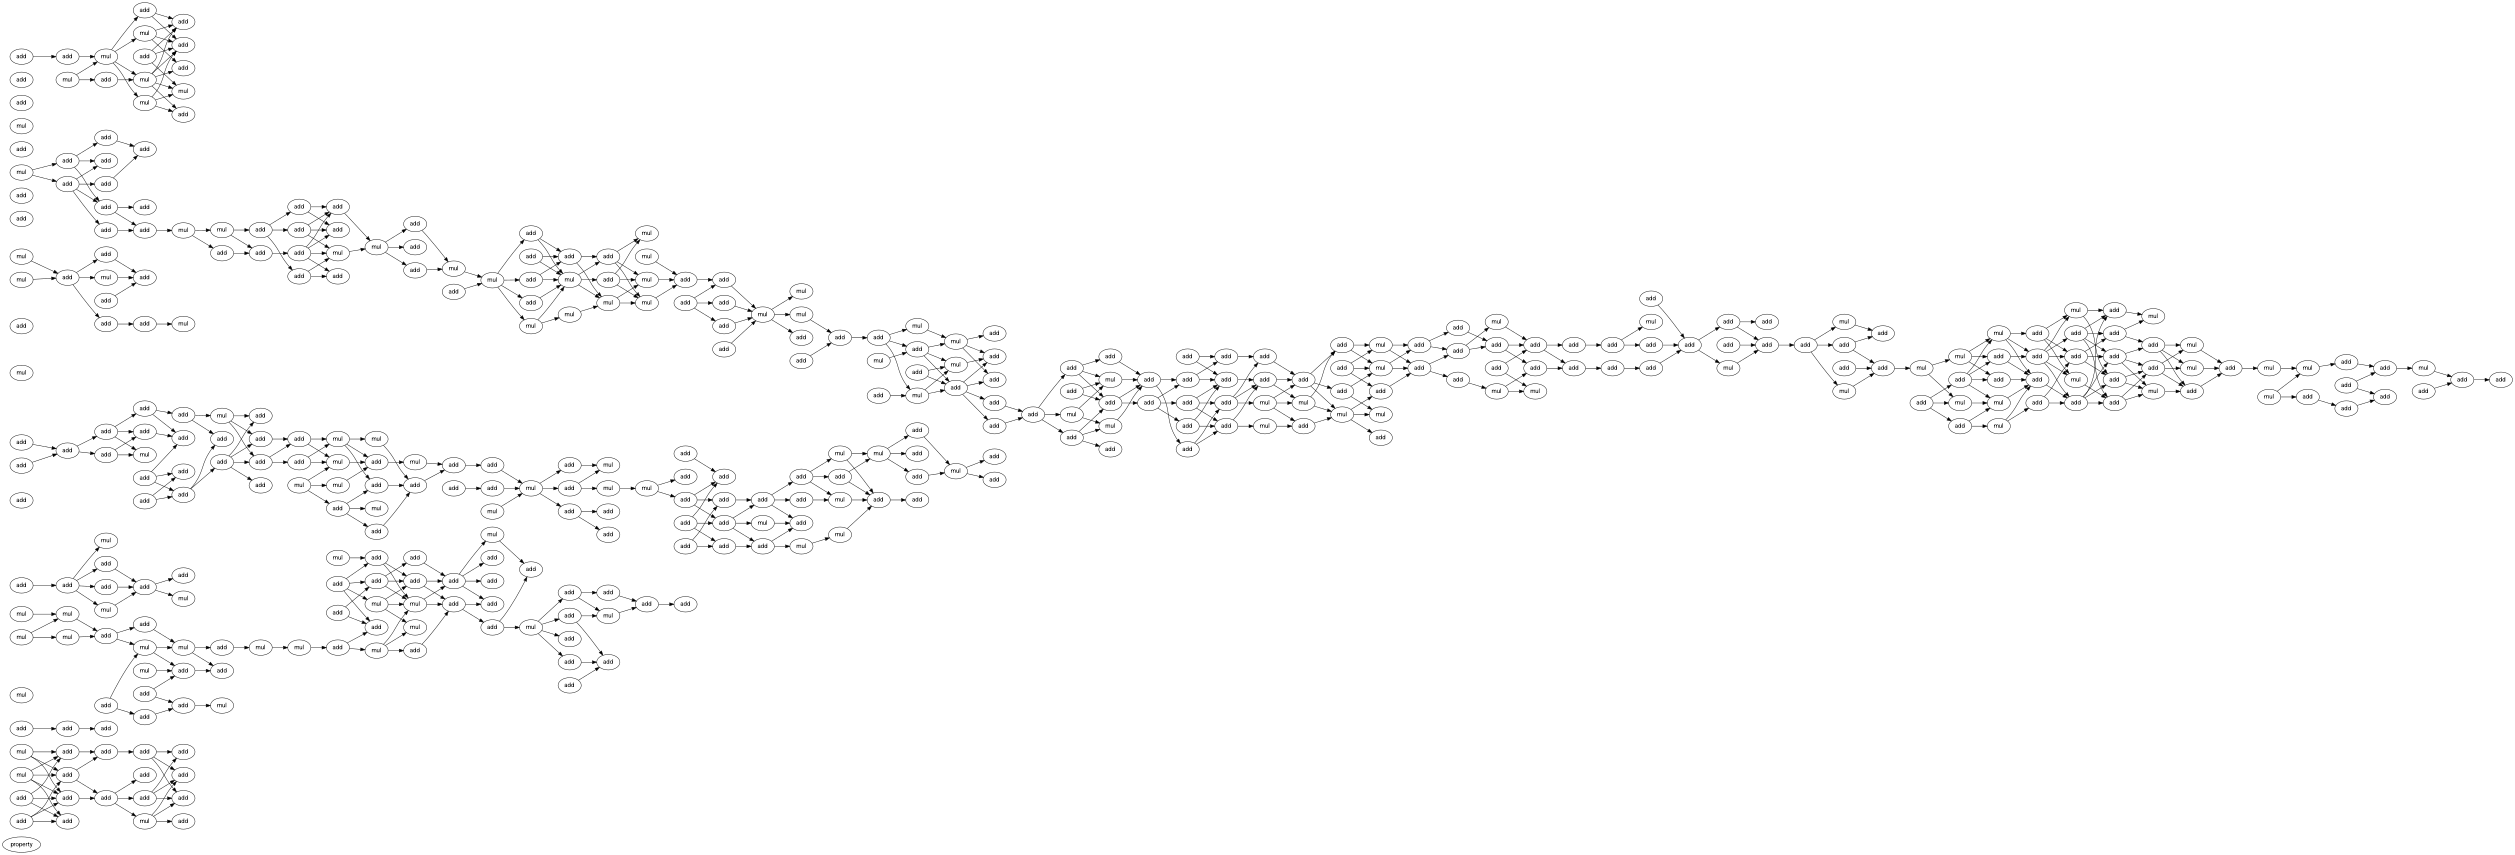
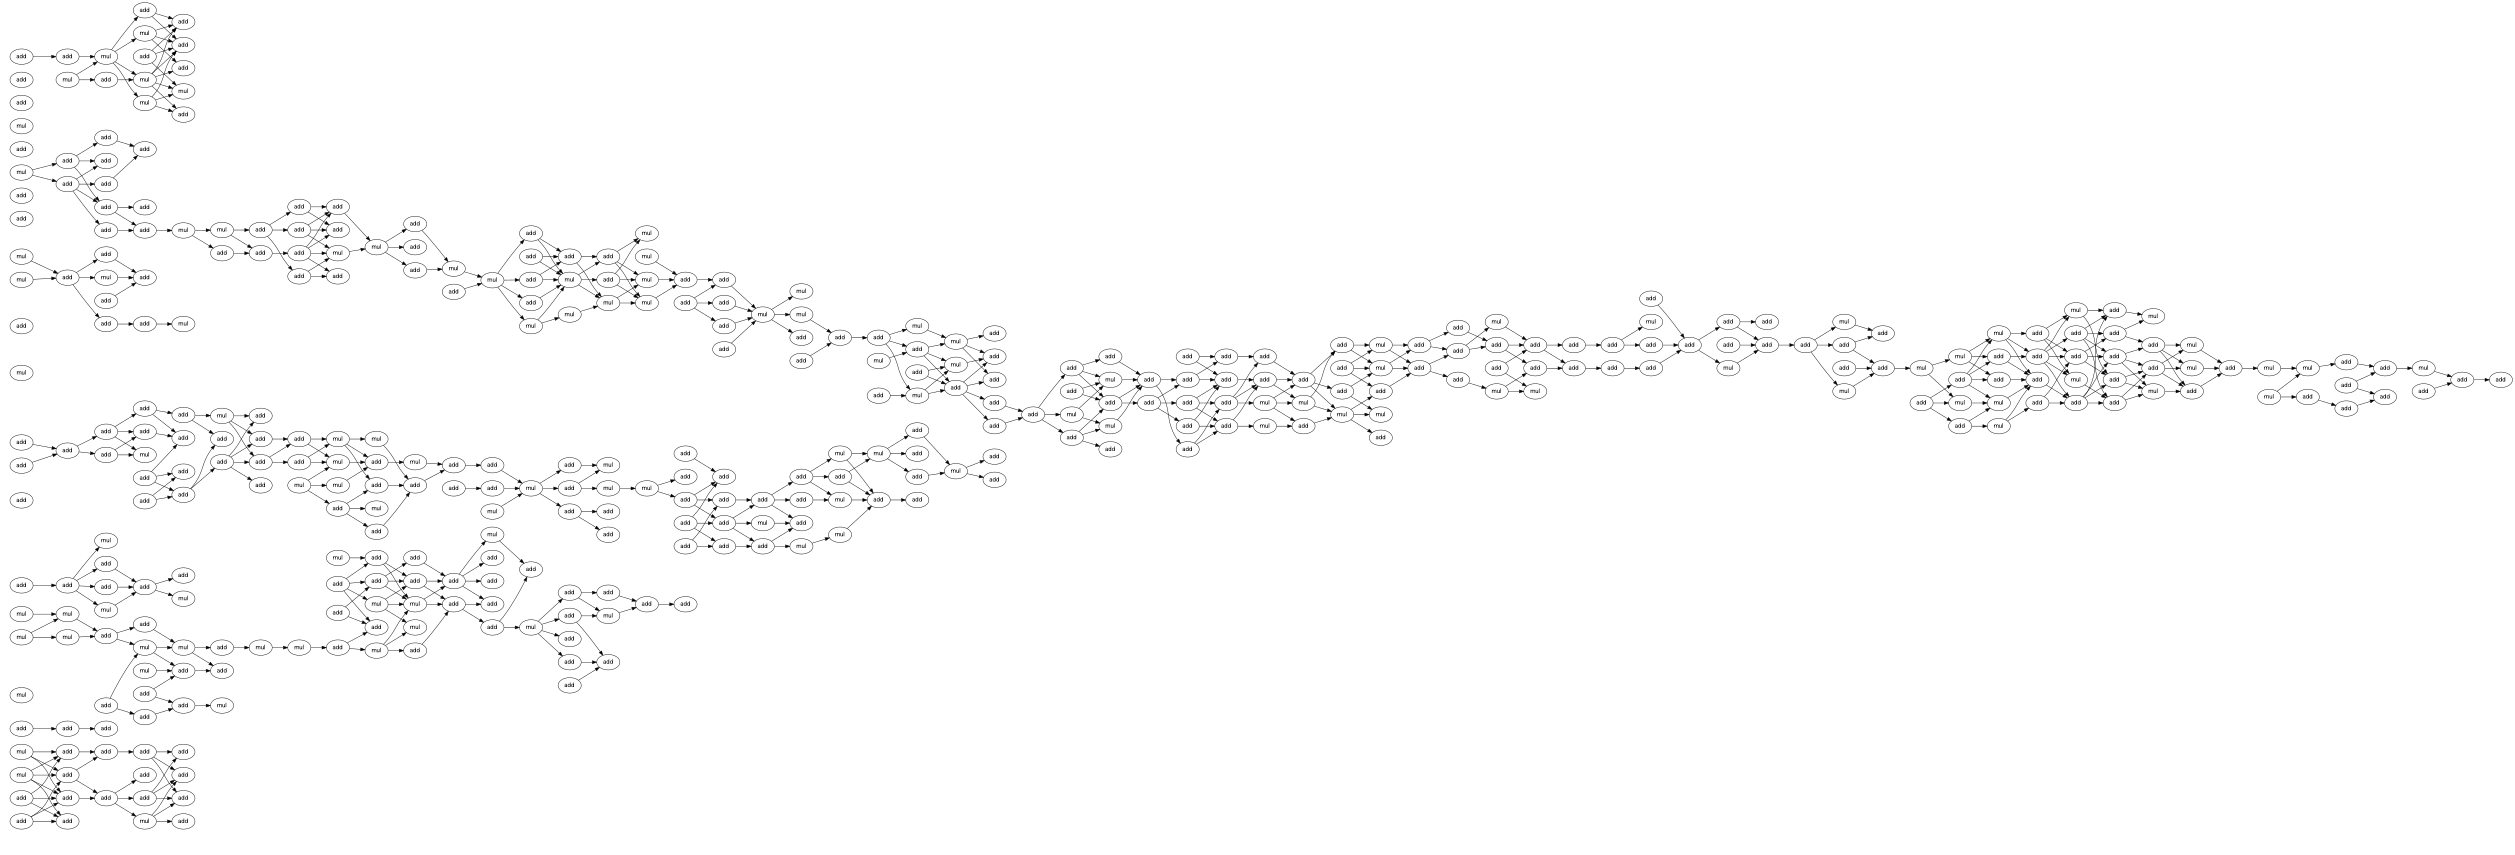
node "property": removed
